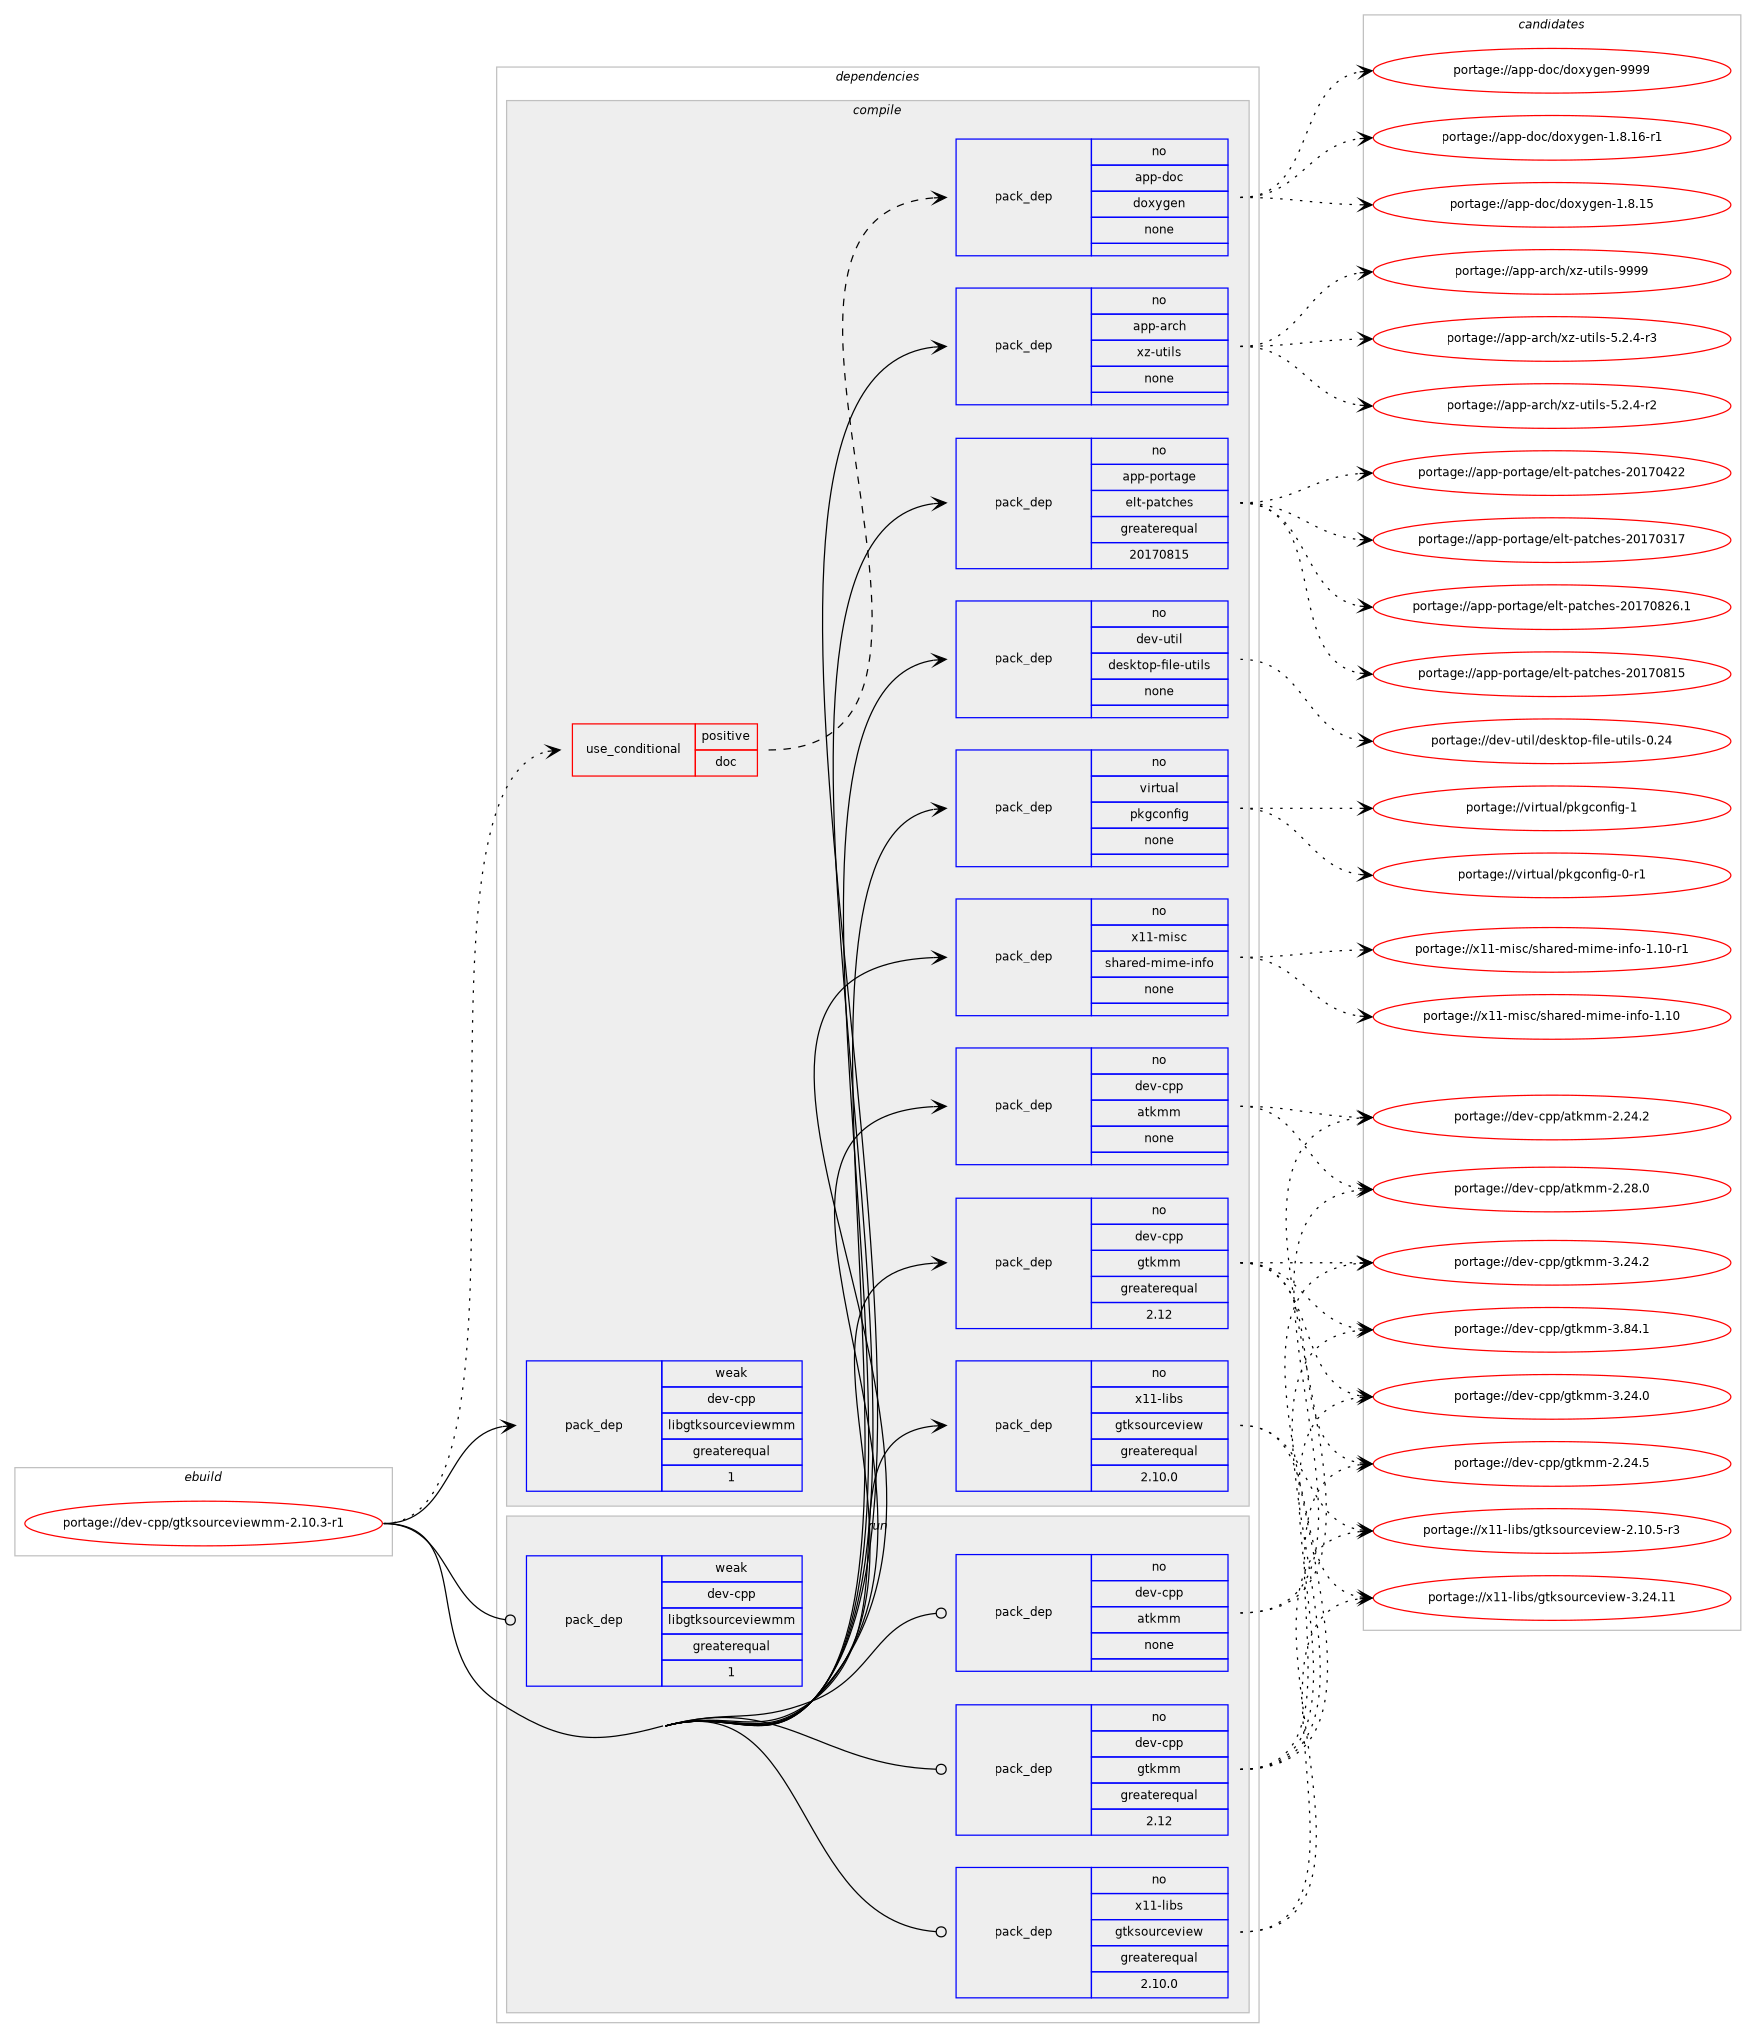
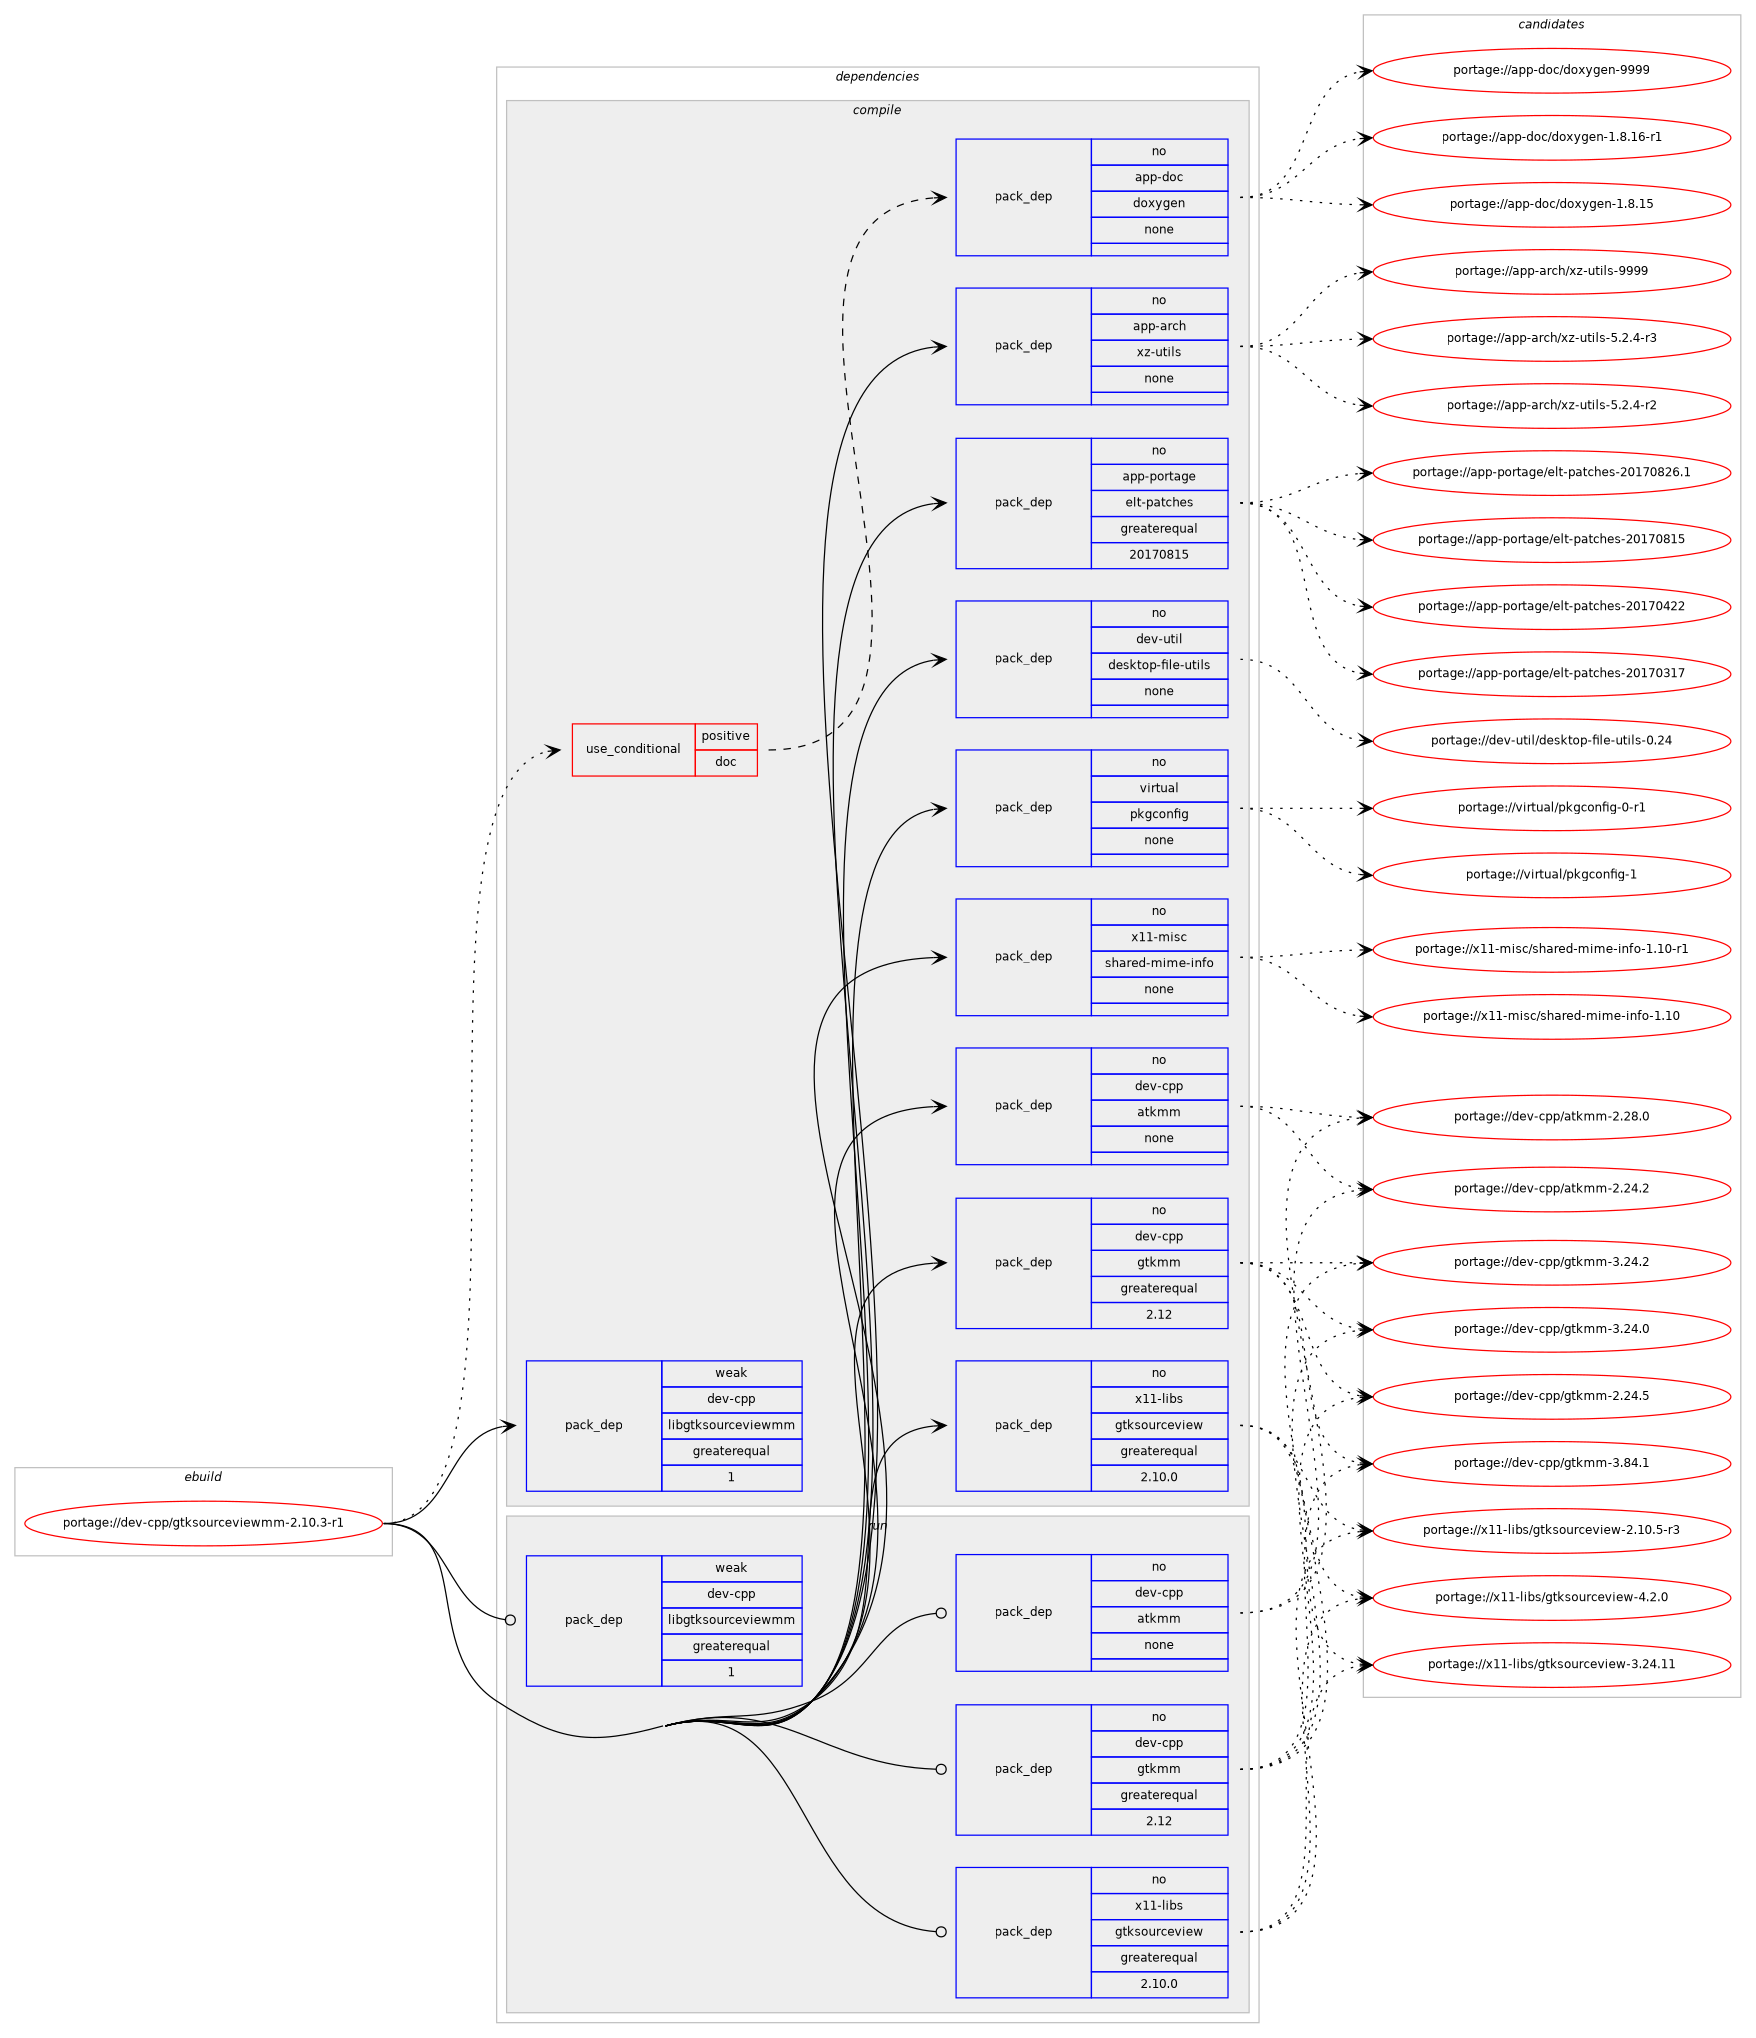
node "portage://x11-libs/gtksourceview-4.2.0": added
